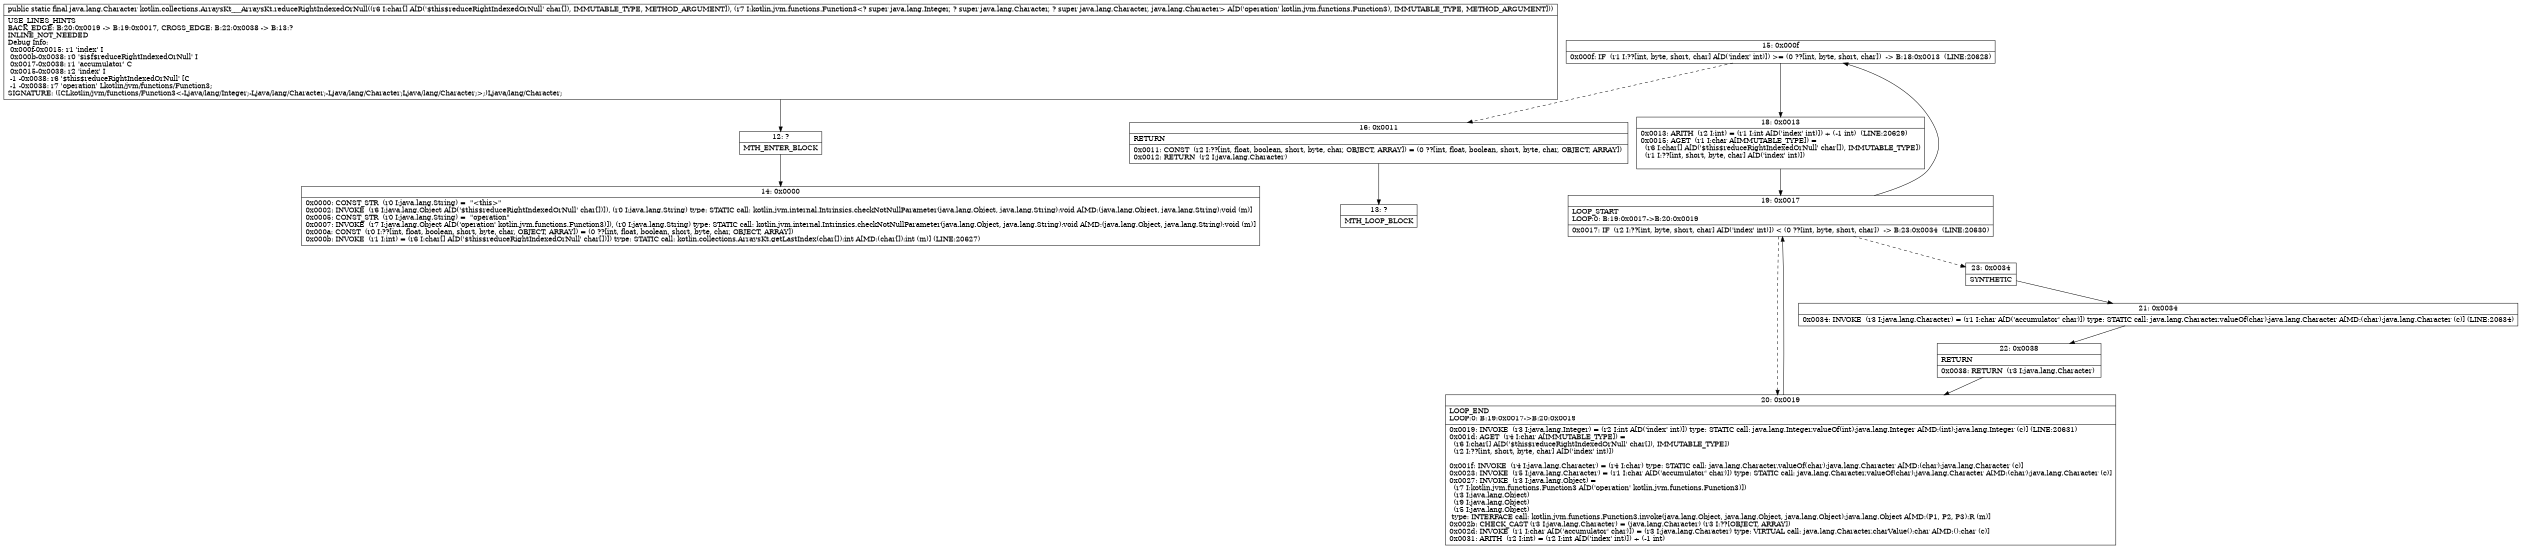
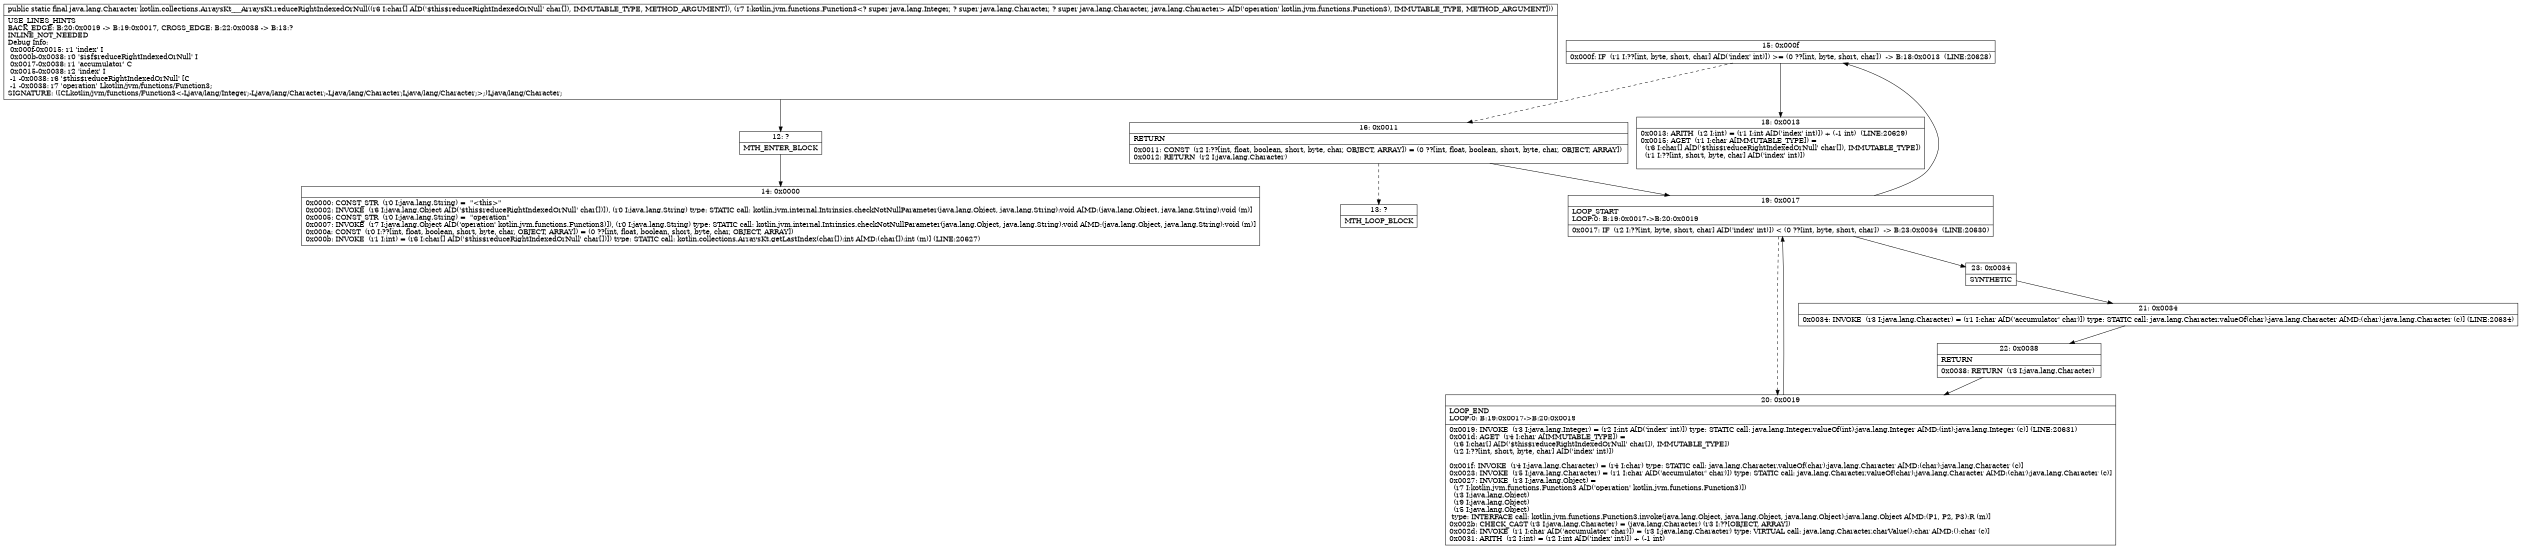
edge "18: 0x0013" -> "19: 0x0017": now "16: 0x0011" -> "19: 0x0017"
edge "16: 0x0011" -> "13: ?": style solid -> dashed
edge "19: 0x0017" -> "23: 0x0034": style dashed -> solid
